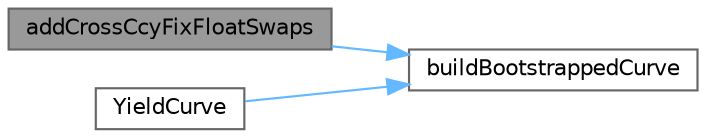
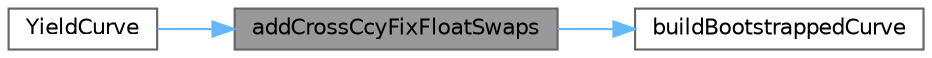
edge "YieldCurve" -> "buildBootstrappedCurve": now "YieldCurve" -> "addCrossCcyFixFloatSwaps"
